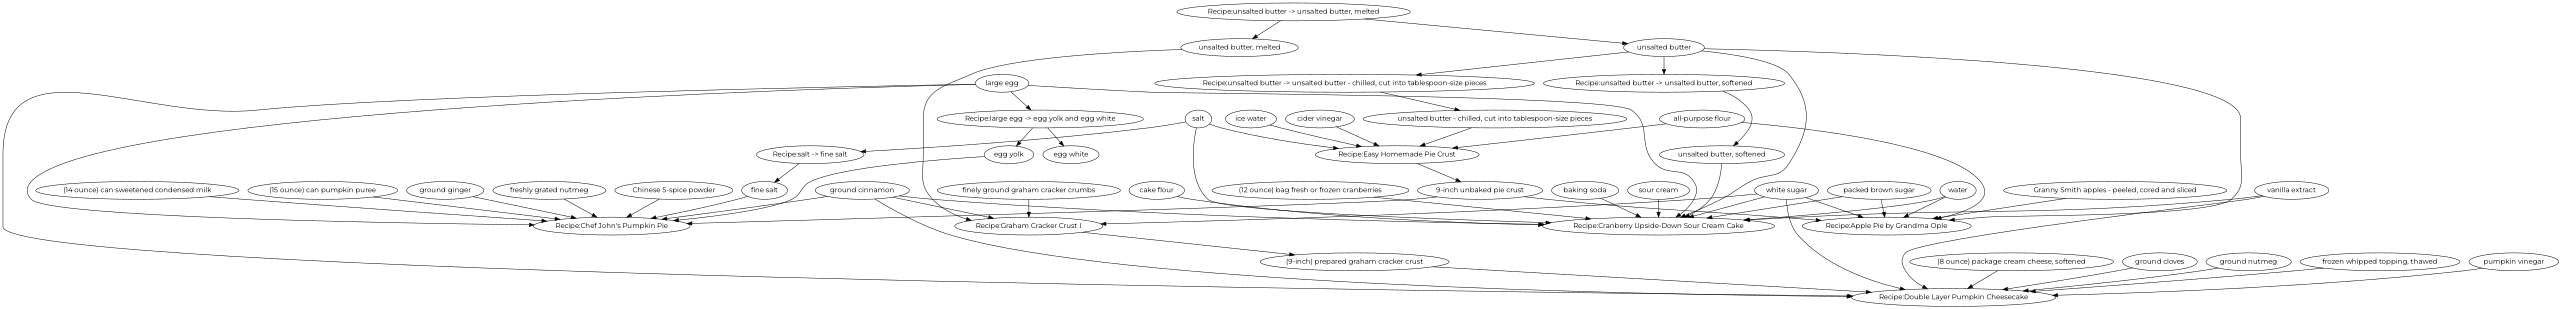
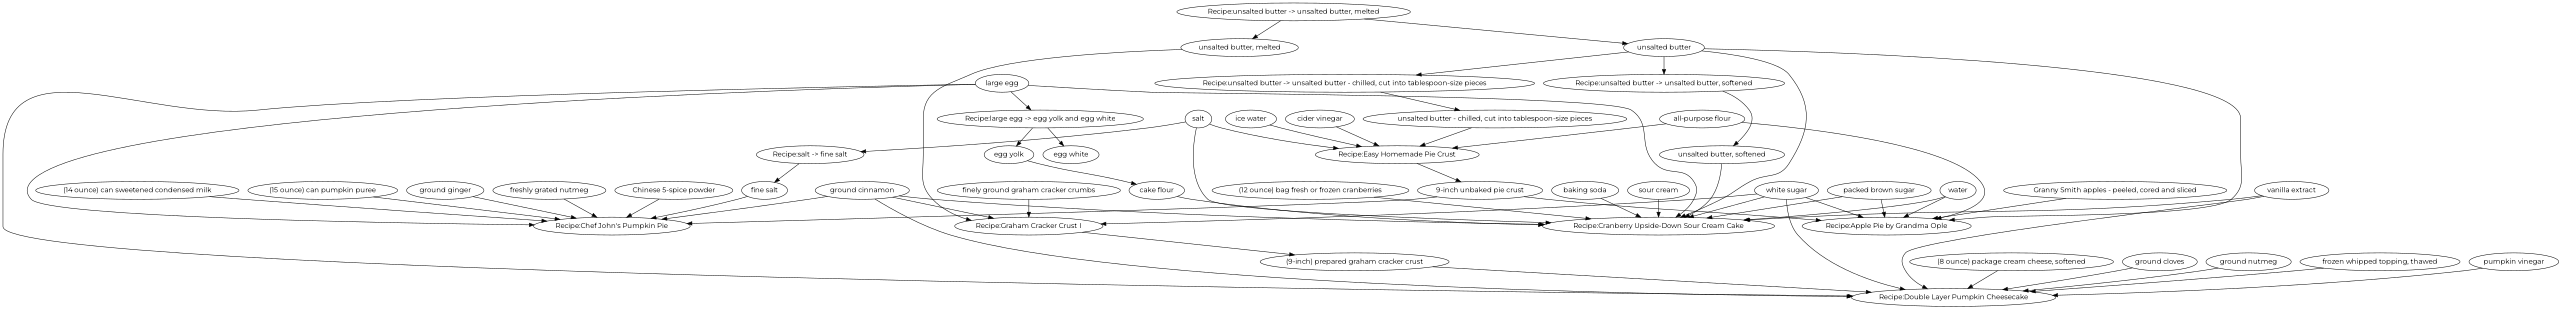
edge "egg yolk" -> "Recipe:Chef John's Pumpkin Pie": now "egg yolk" -> "cake flour"
